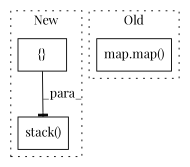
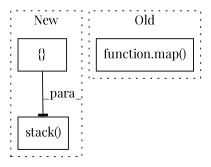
node "map.map()": label "map.map()" -> "function.map()"
